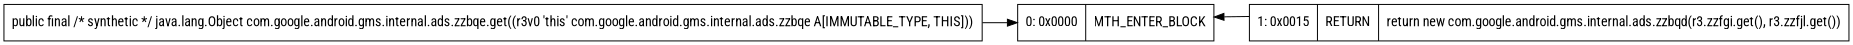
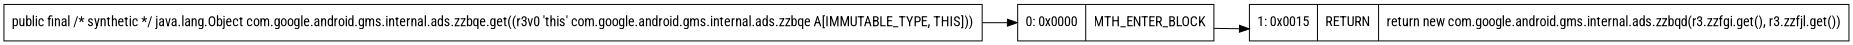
edge "1: 0x0015" -> "0: 0x0000": reversed
